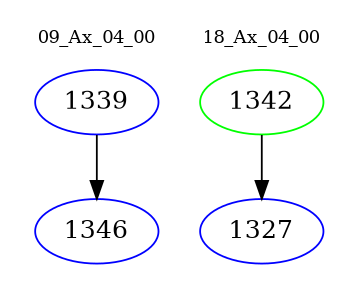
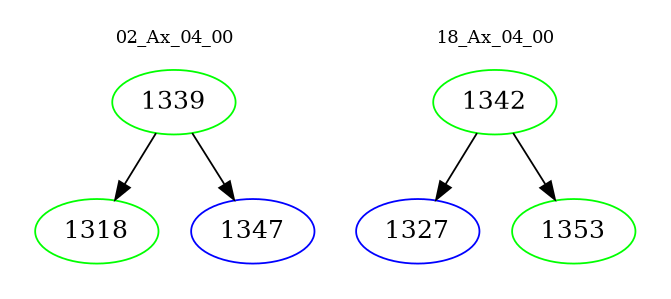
cluster "09_Ax_04_00": label "09_Ax_04_00" -> "02_Ax_04_00"
node "1339": color blue -> green
node "1346": label "1346" -> "1347"
node "1318": added
node "1353": added
